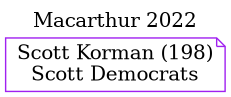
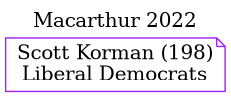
node "Scott Korman (198) Scott Democrats": label "Scott Korman (198) Scott Democrats" -> "Scott Korman (198) Liberal Democrats"
